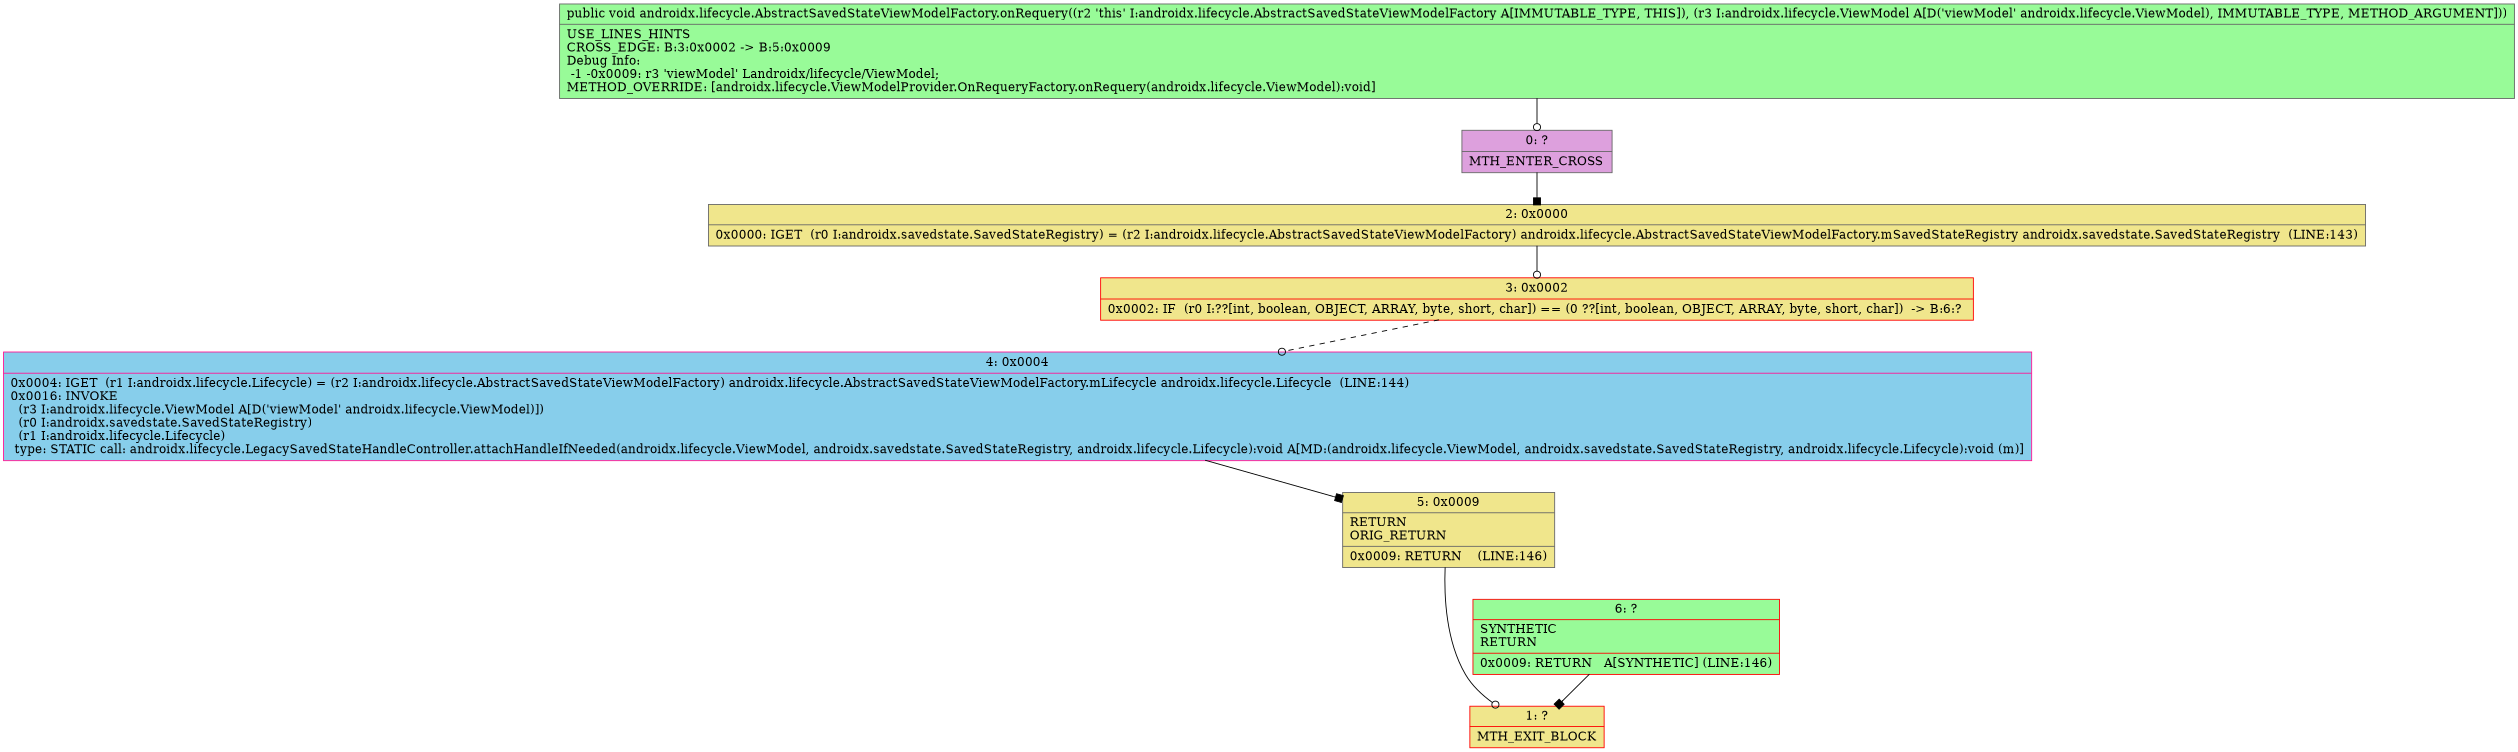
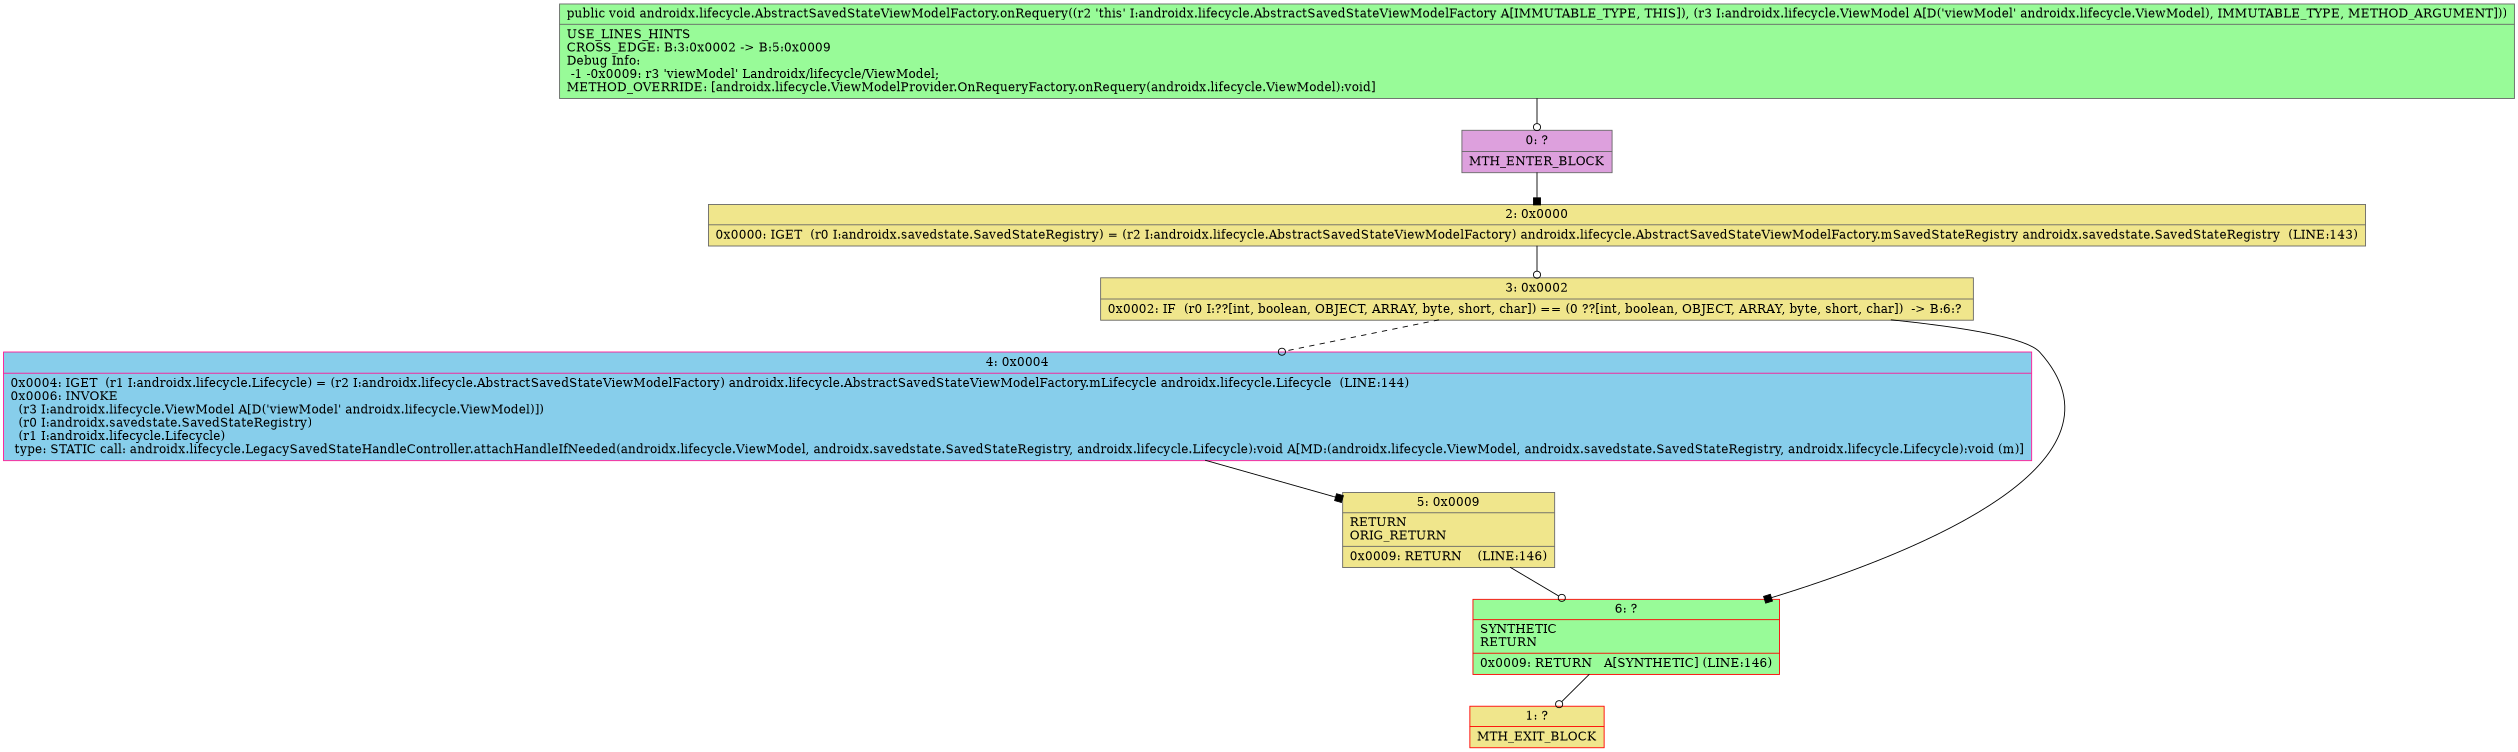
node "0: ?": text "MTH_ENTER_CROSS" -> "MTH_ENTER_BLOCK"
node "3: 0x0002": color red -> gray40
node "4: 0x0004": text "0x0016: INVOKE" -> "0x0006: INVOKE"
edge "3: 0x0002" -> "6: ?": added
edge "5: 0x0009" -> "1: ?": now "5: 0x0009" -> "6: ?"
edge "6: ?" -> "1: ?": arrowhead box -> odot
